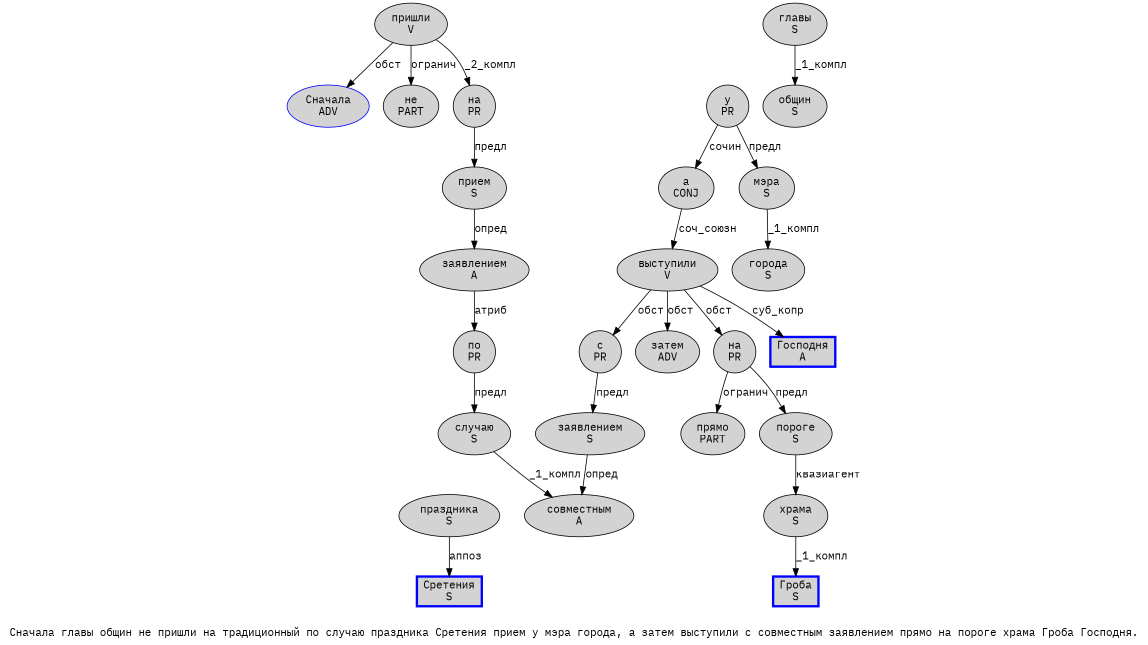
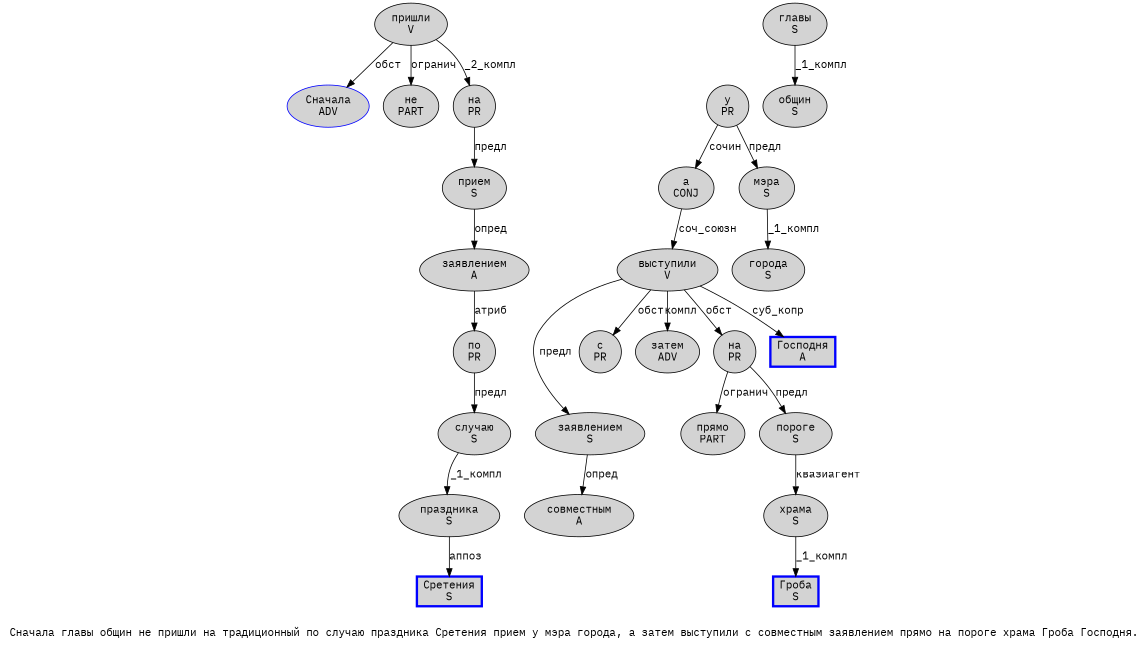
edge "выступили V" -> "затем ADV": label "обст" -> "компл"
edge "с PR" -> "заявлением S": now "выступили V" -> "заявлением S"
edge "случаю S" -> "совместным A": now "случаю S" -> "праздника S"
